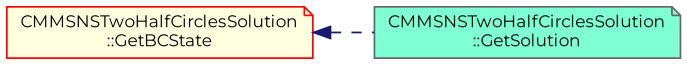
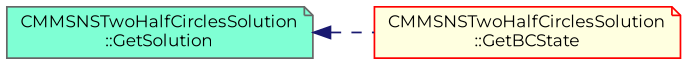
edge "CMMSNSTwoHalfCirclesSolution ::GetSolution" -> "CMMSNSTwoHalfCirclesSolution ::GetBCState": reversed
